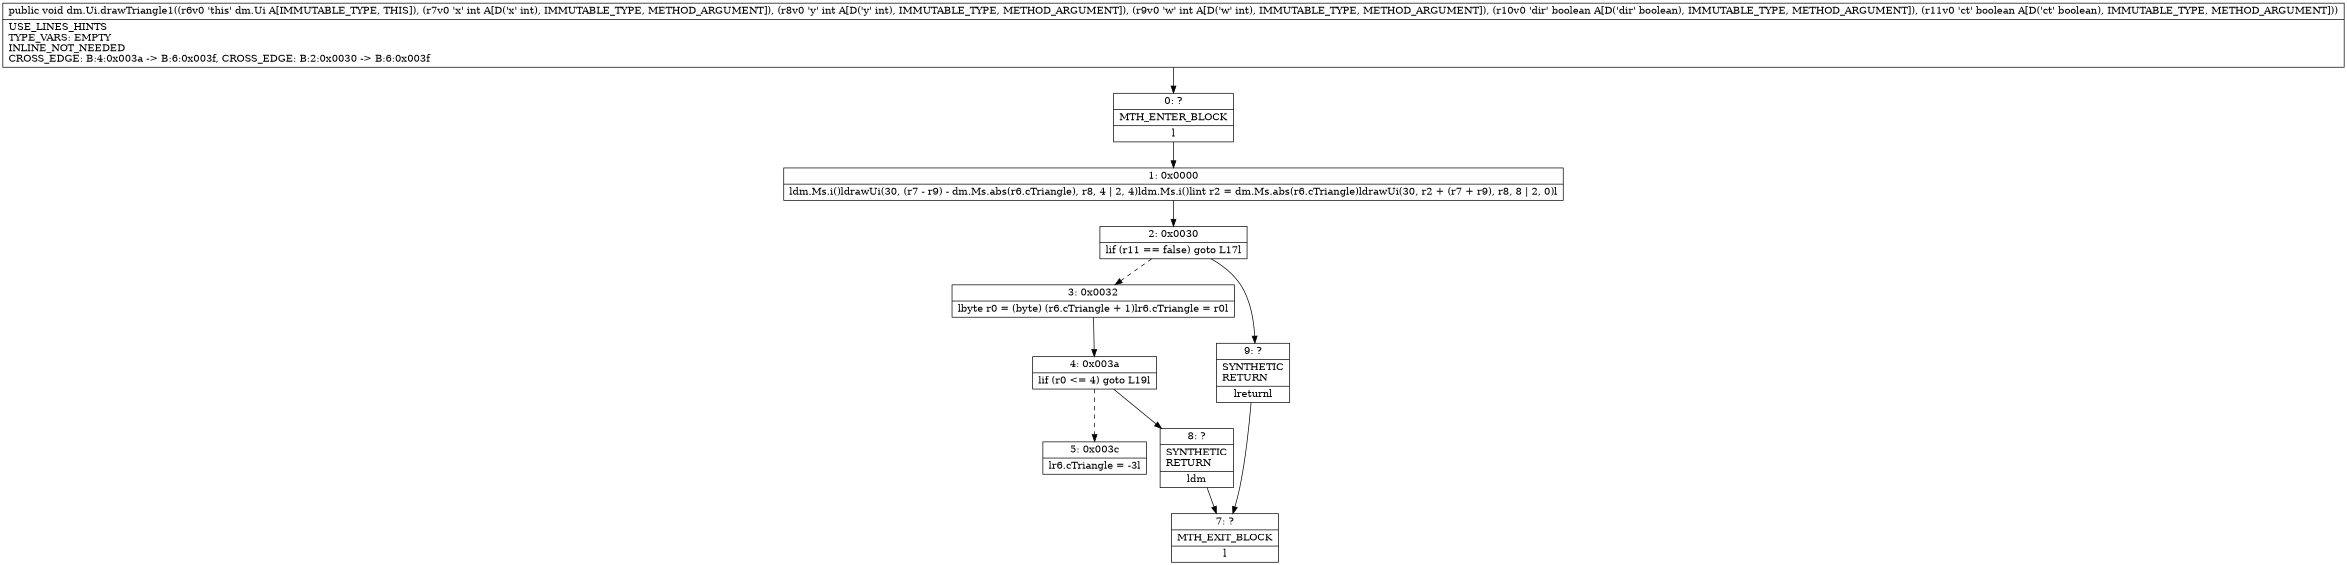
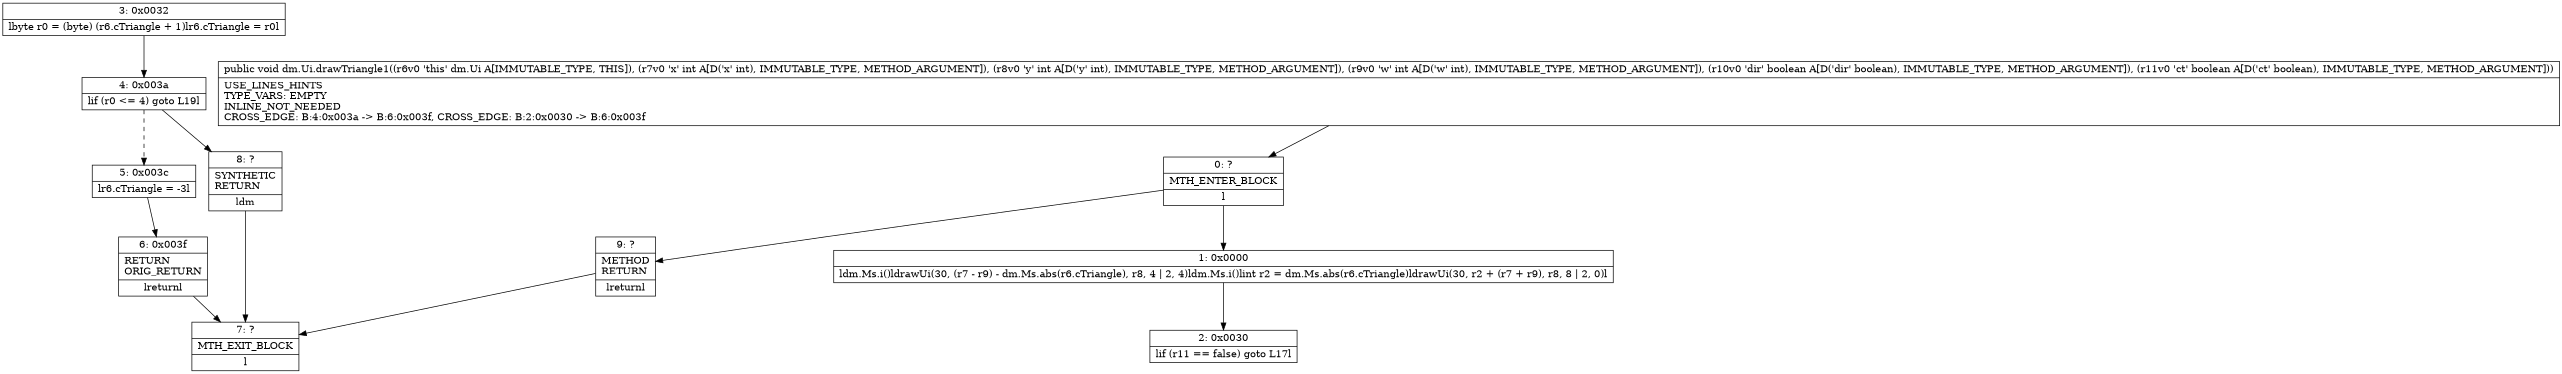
node "6: 0x003f": added
edge "2: 0x0030" -> "3: 0x0032": removed
edge "2: 0x0030" -> "9: ?": now "0: ?" -> "9: ?"
node "9: ?": text "SYNTHETIC" -> "METHOD"
